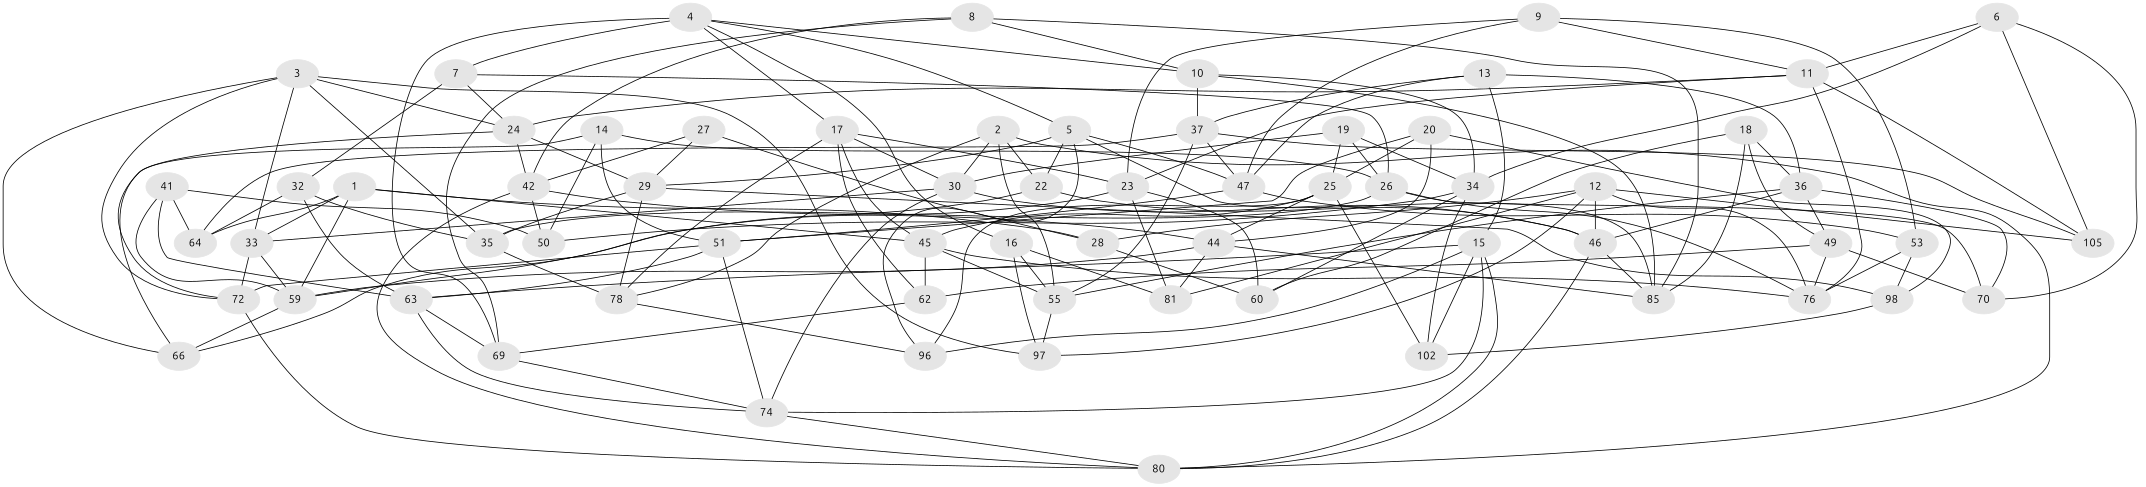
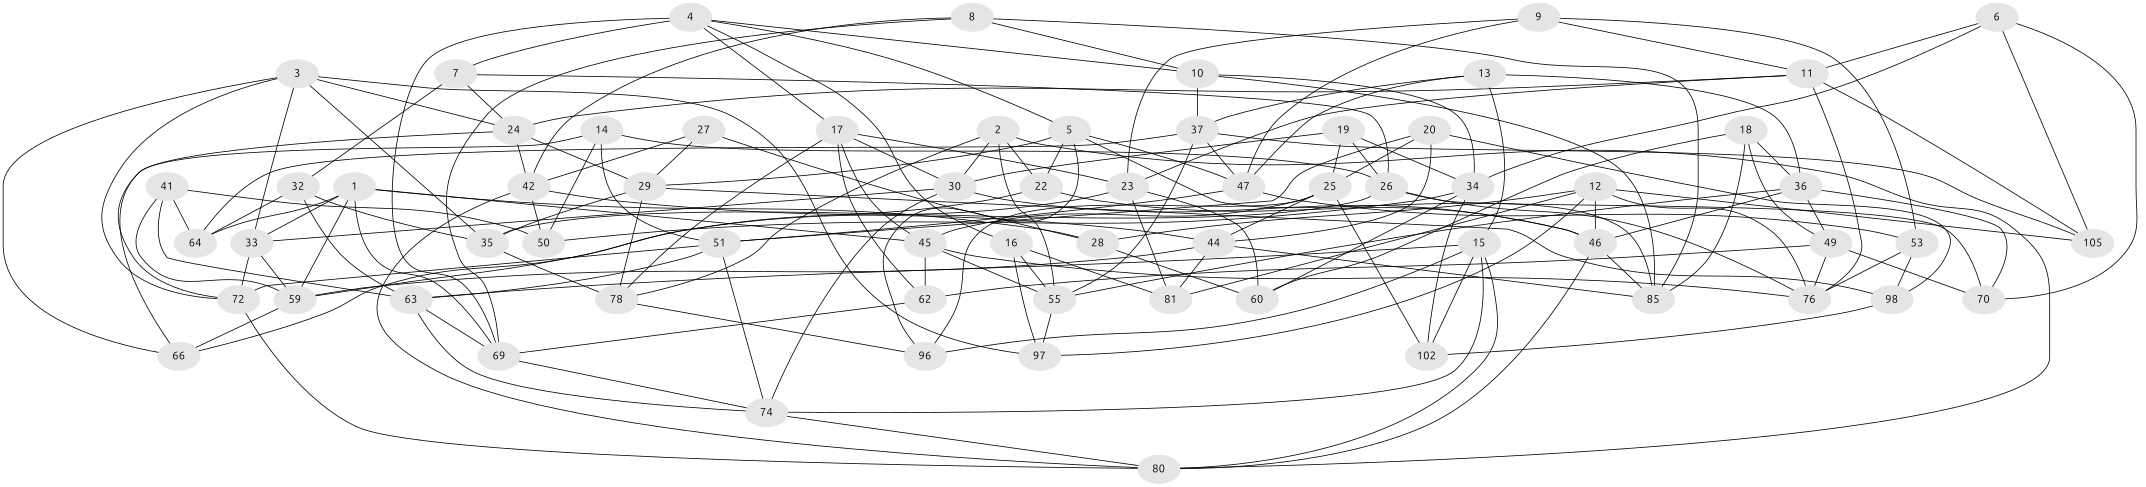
edge "1" -- "69": added
